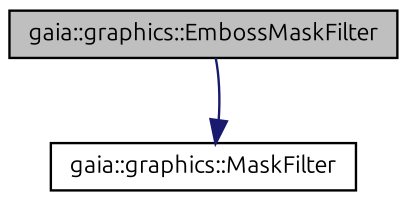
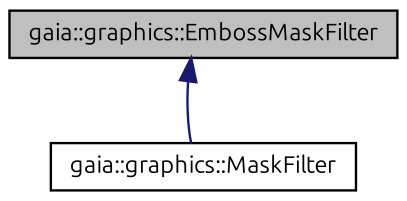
edge "gaia::graphics::EmbossMaskFilter" -> "gaia::graphics::MaskFilter": reversed
